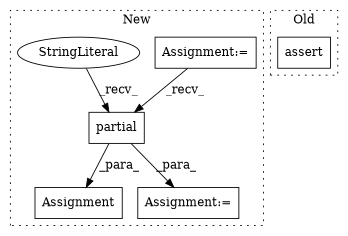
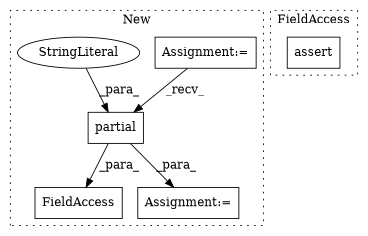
cluster "Old": label "Old" -> "FieldAccess"
edge "StringLiteral" -> "partial": label "_recv_" -> "_para_"
node "Assignment": label "Assignment" -> "FieldAccess"
